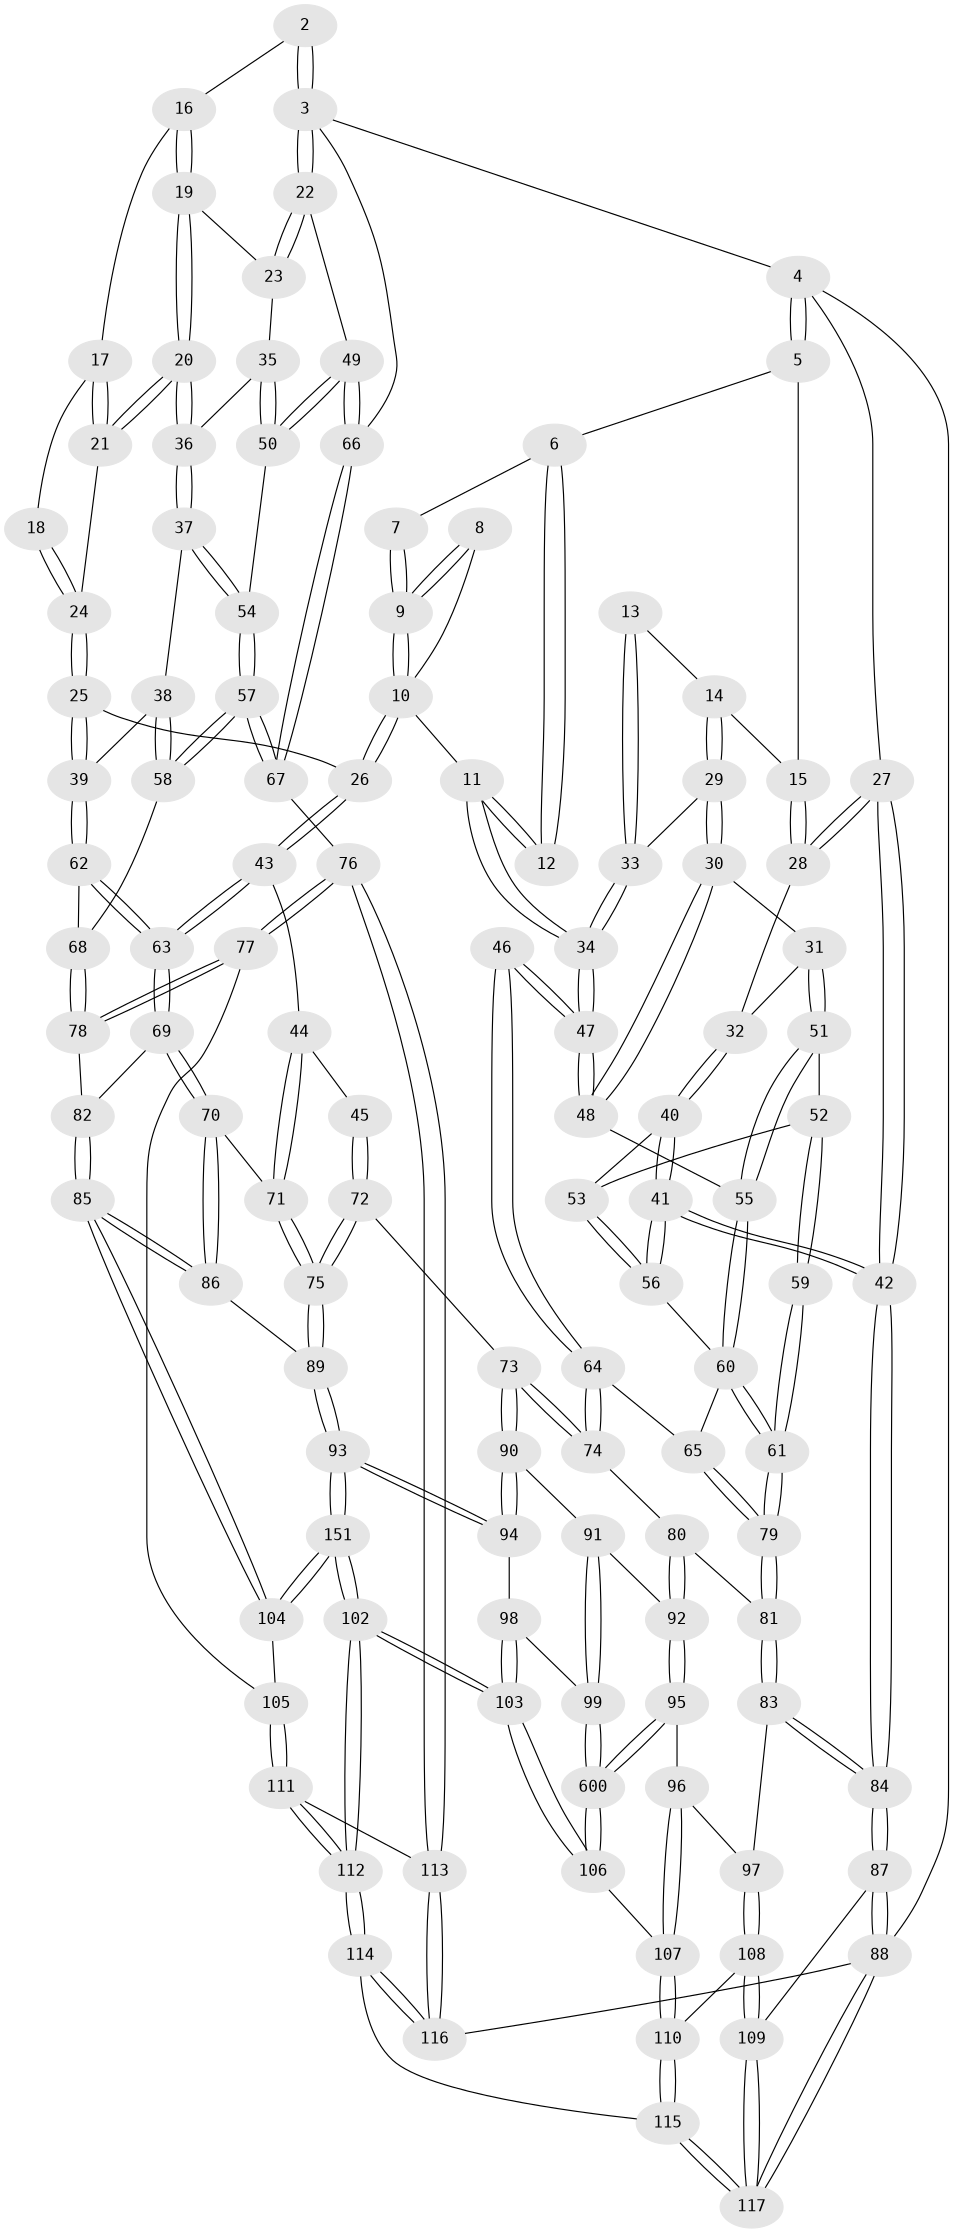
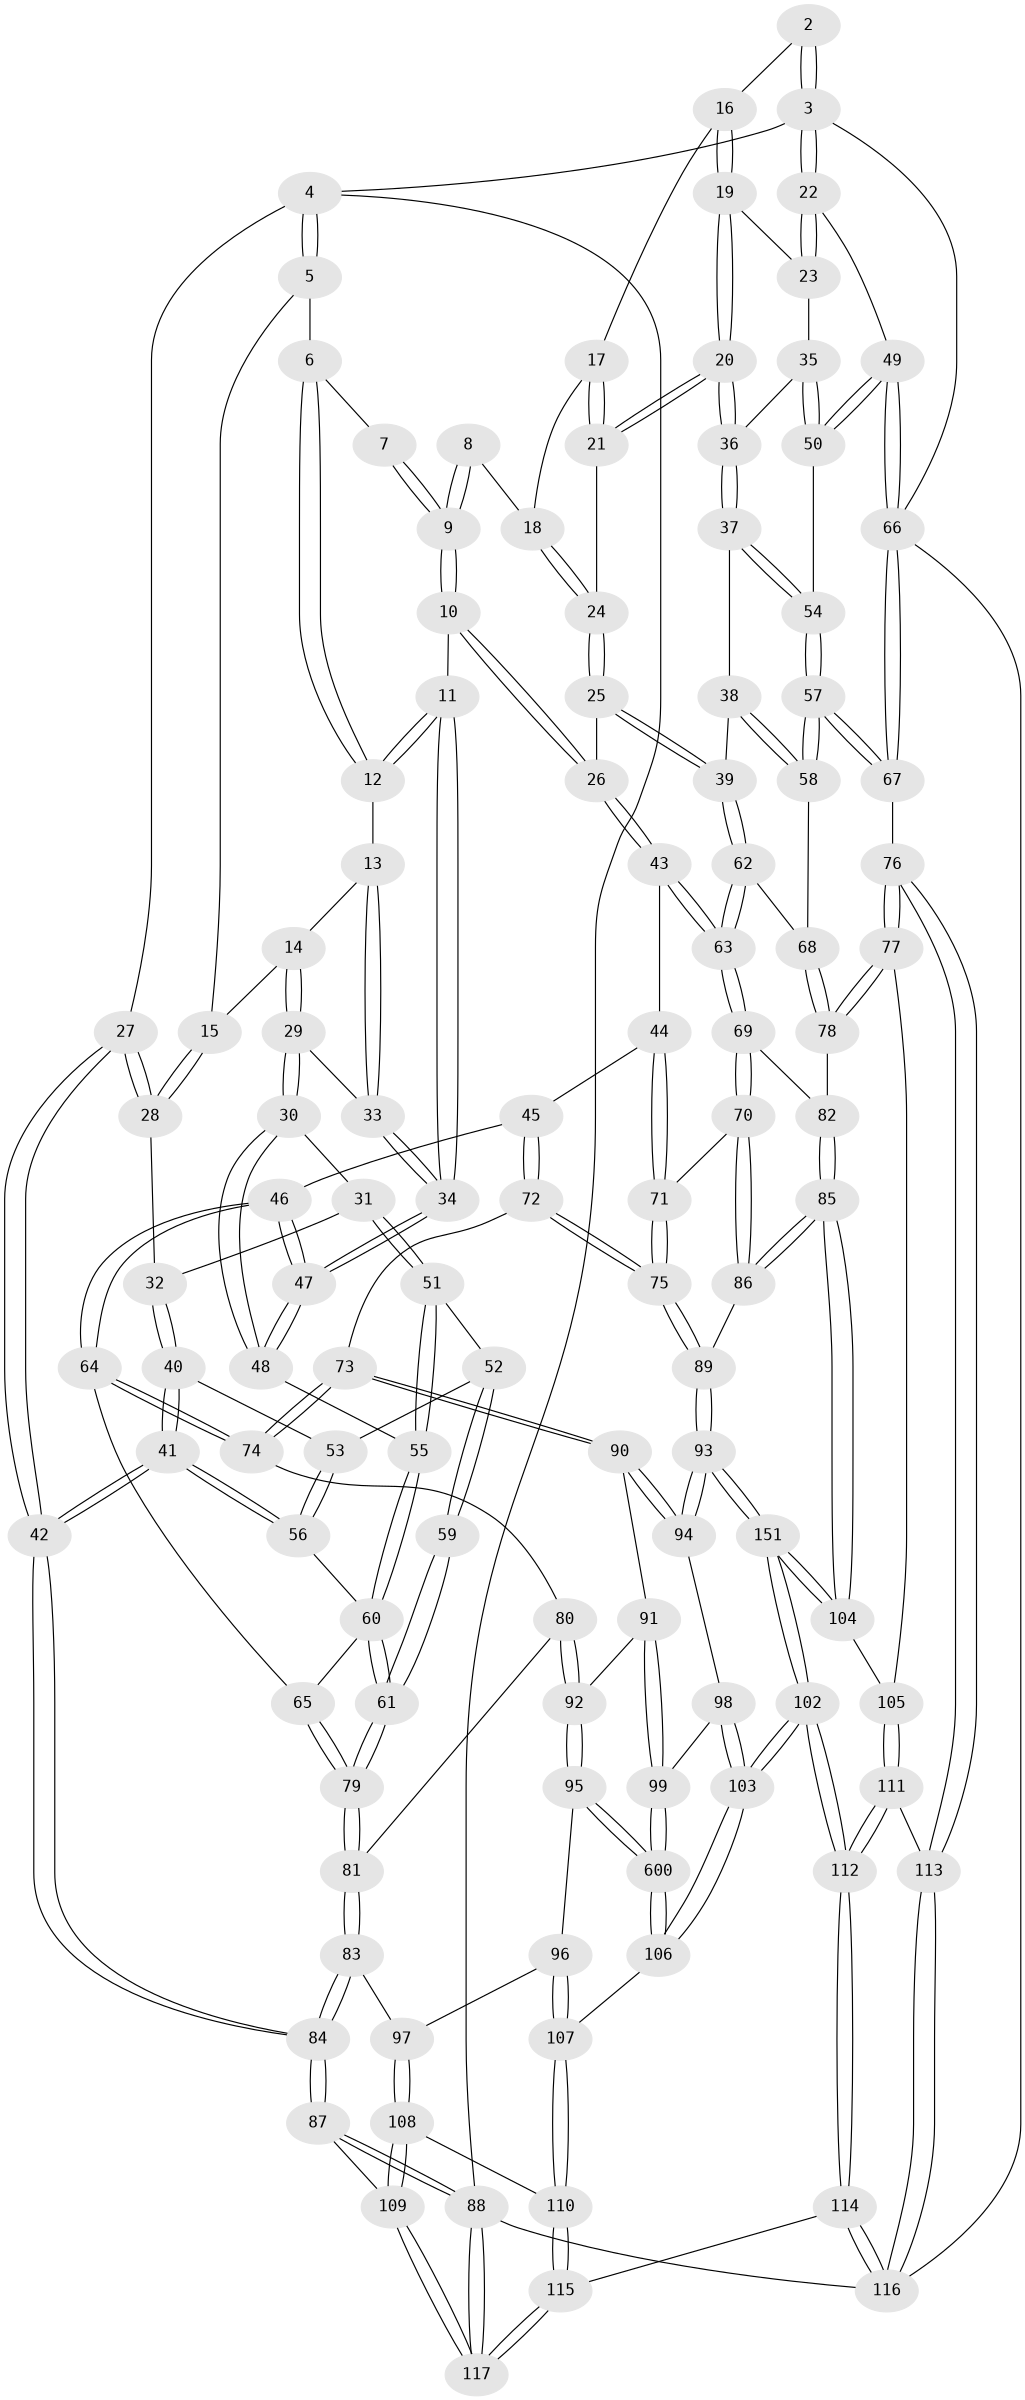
edge "8" -- "10": now "8" -- "18"
edge "12" -- "13": added
edge "45" -- "46": added
edge "66" -- "116": added
